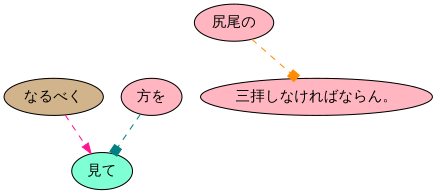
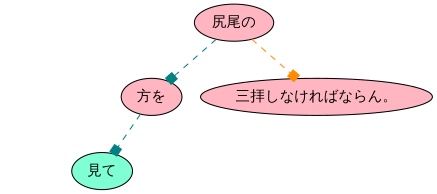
edge "尻尾の" -> "方を": added
node "なるべく": removed
